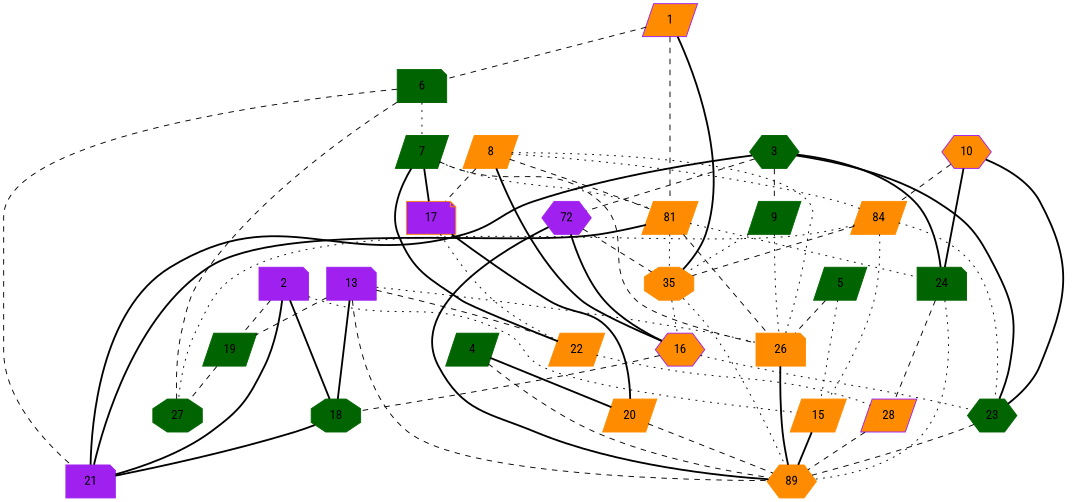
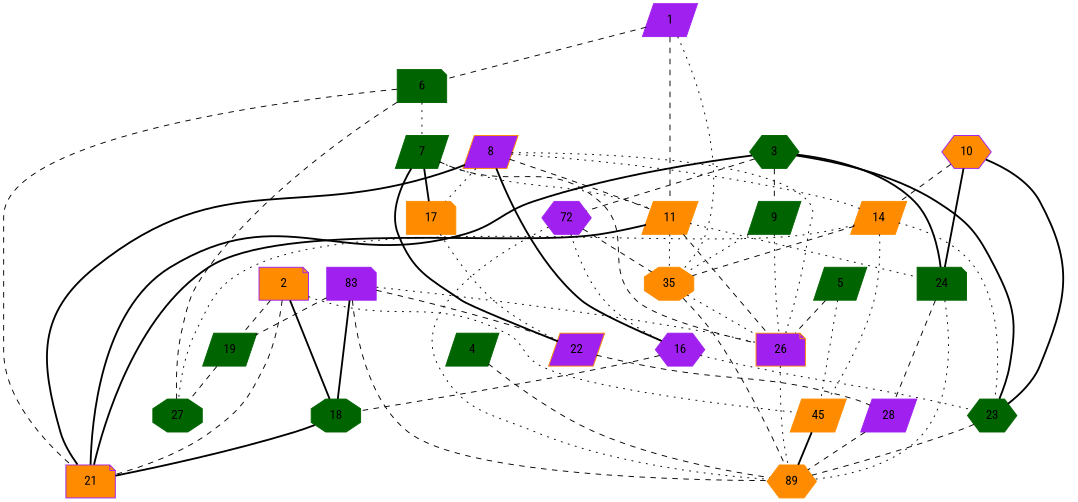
node "1": fillcolor darkorange -> purple
node "8": fillcolor darkorange -> purple
edge "1" -- "35": style bold -> dotted
edge "8" -- "17": style dashed -> dotted
node "17": fillcolor purple -> darkorange
node "81": label "81" -> "11"
node "84": label "84" -> "14"
edge "8" -- "21": added
node "2": fillcolor purple -> darkorange
node "13": label "13" -> "83"
edge "72" -- "16": style bold -> dotted
edge "35" -- "16": now "35" -- "26"
node "22": fillcolor darkorange -> purple
node "16": fillcolor darkorange -> purple
node "26": fillcolor darkorange -> purple
edge "22" -- "28": style dotted -> dashed
edge "35" -- "89": style dotted -> dashed
edge "2" -- "21": style bold -> dashed
node "20": removed
node "15": label "15" -> "45"
node "28": fillcolor darkorange -> purple
edge "72" -- "89": style bold -> dotted
edge "26" -- "89": style bold -> dotted
node "21": fillcolor purple -> darkorange
